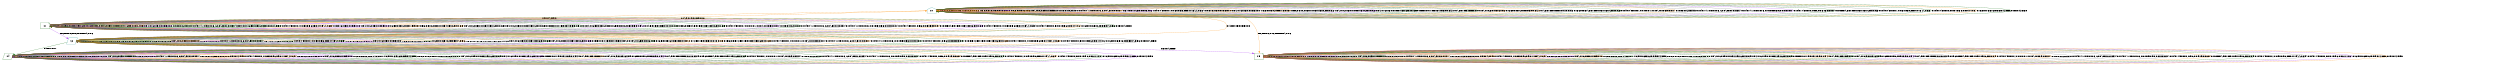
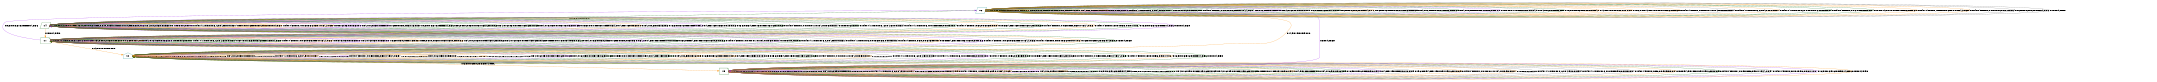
edge "s0" -> "s1": now "s4" -> "s1"
edge "s2" -> "s4": label "O_EMPTY" -> "O_APPLICATION"
